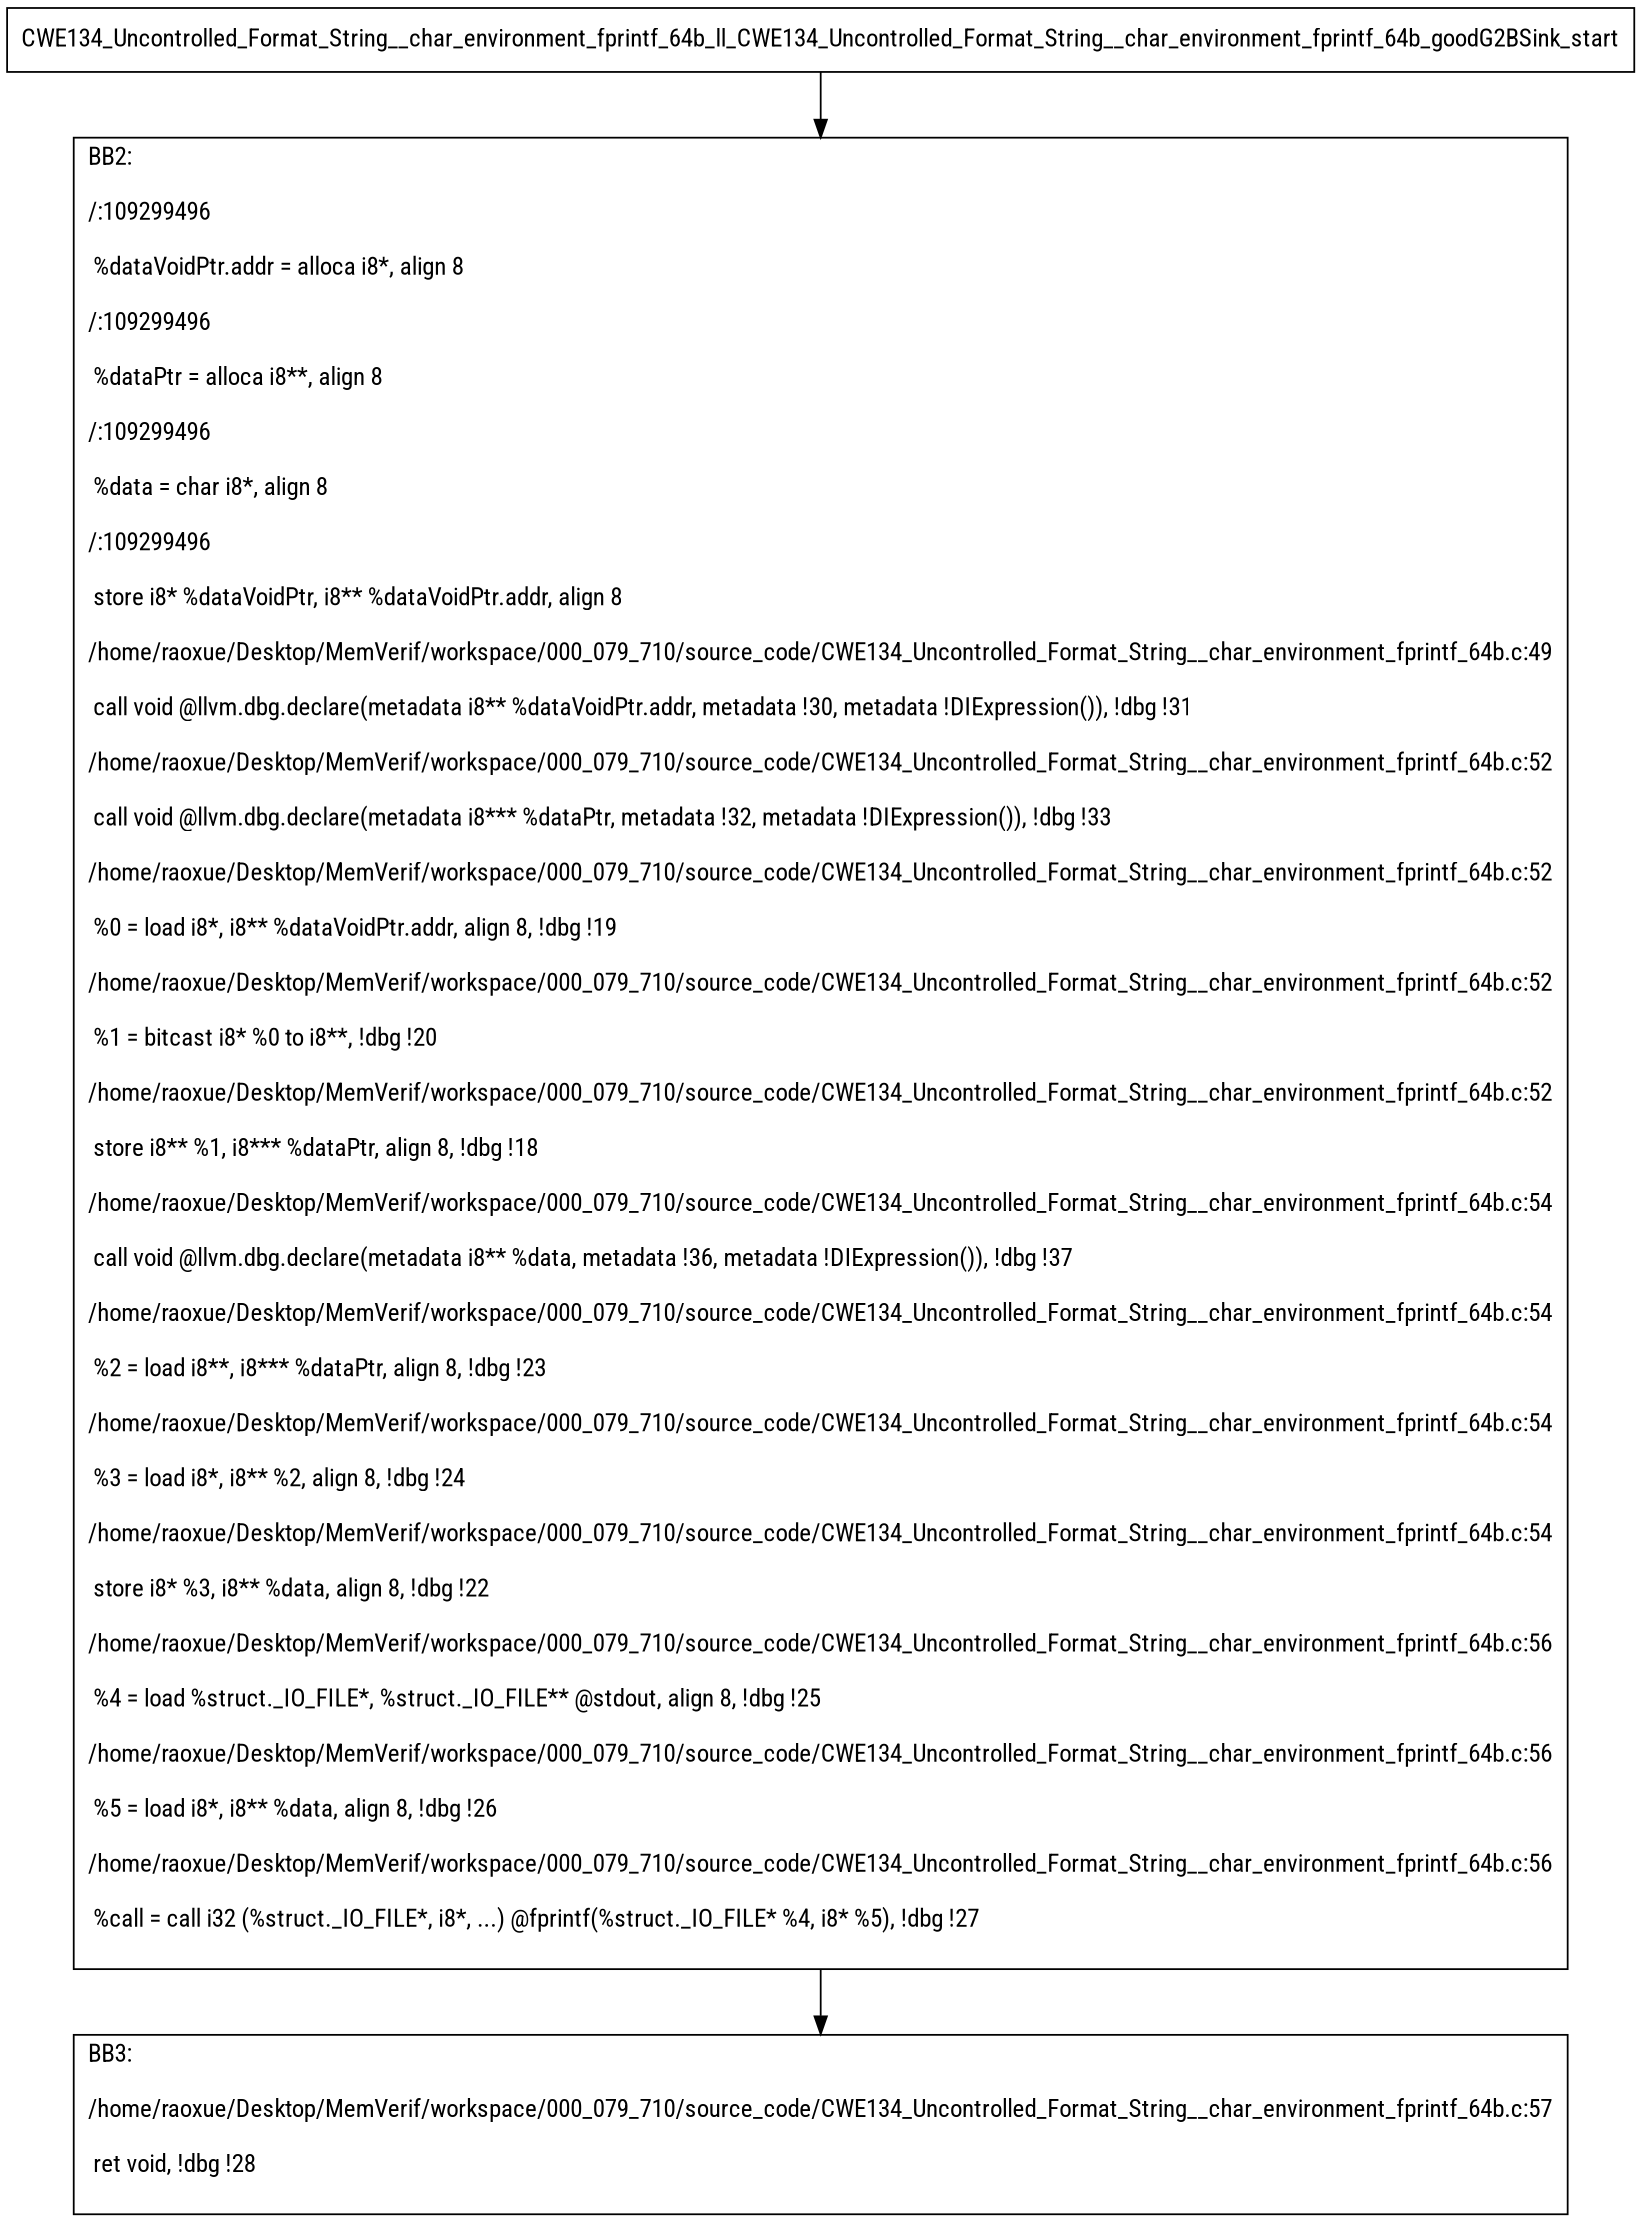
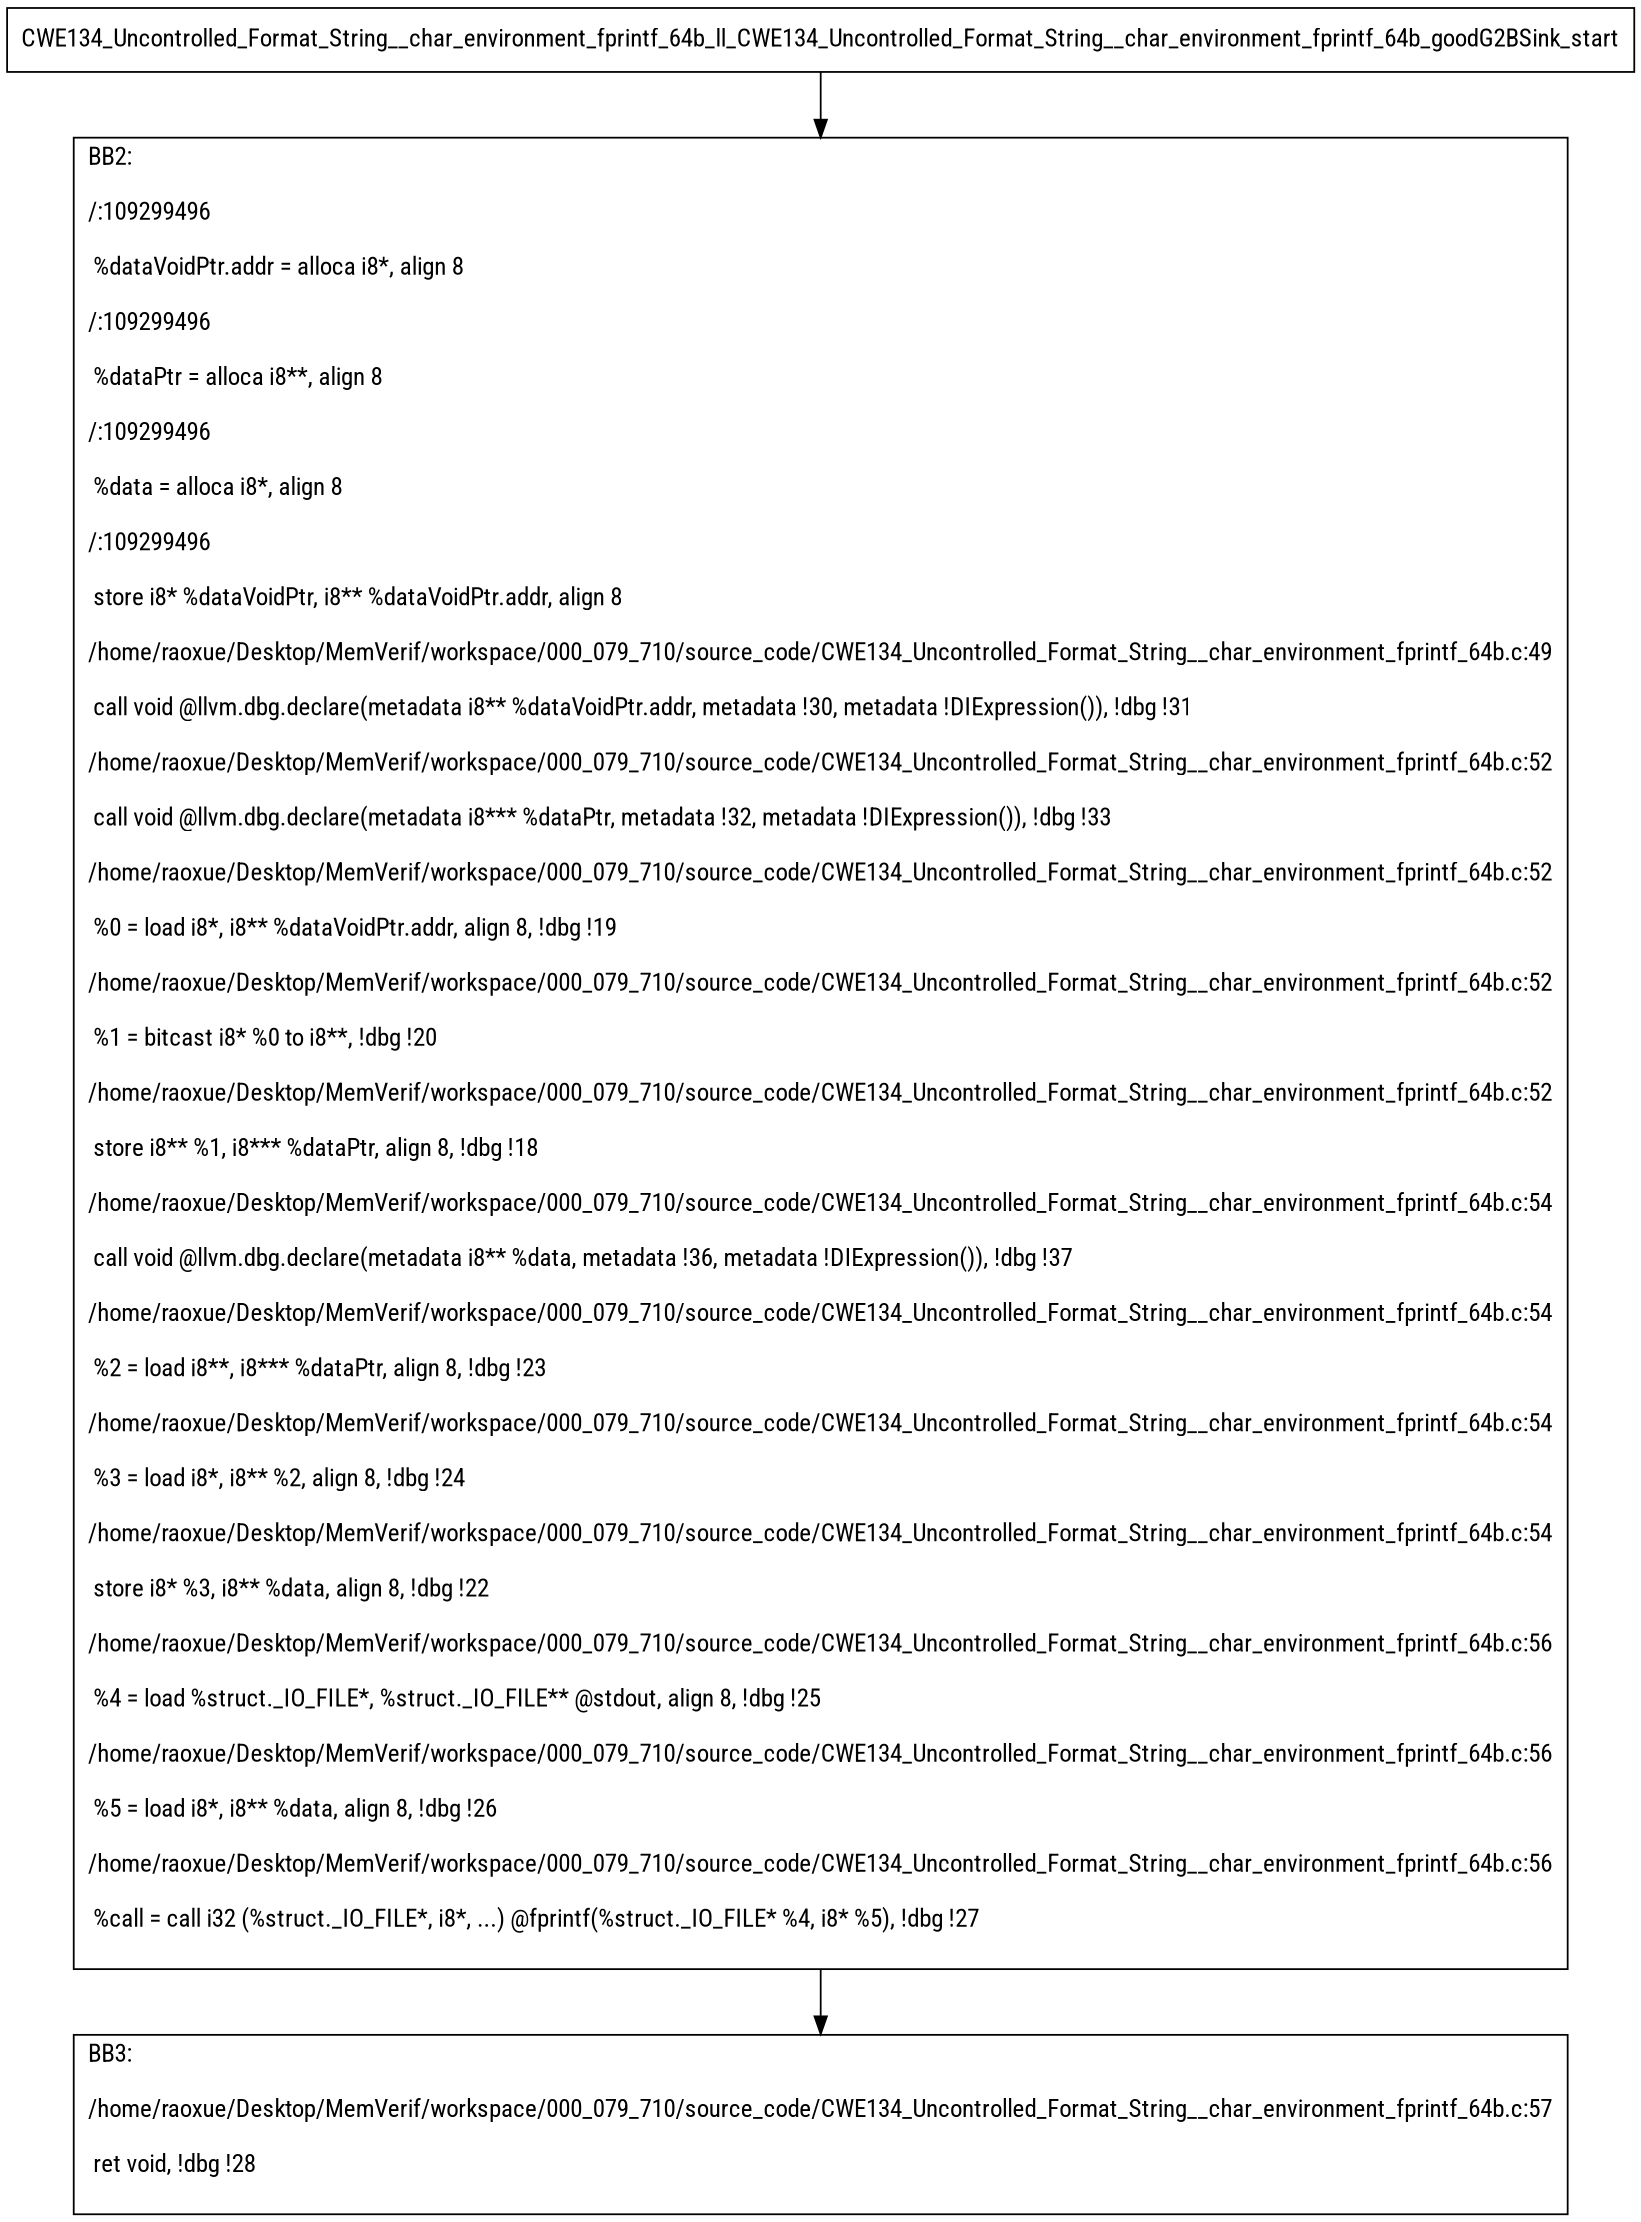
node "BB2:": text "%data = char i8*, align 8" -> "%data = alloca i8*, align 8"
